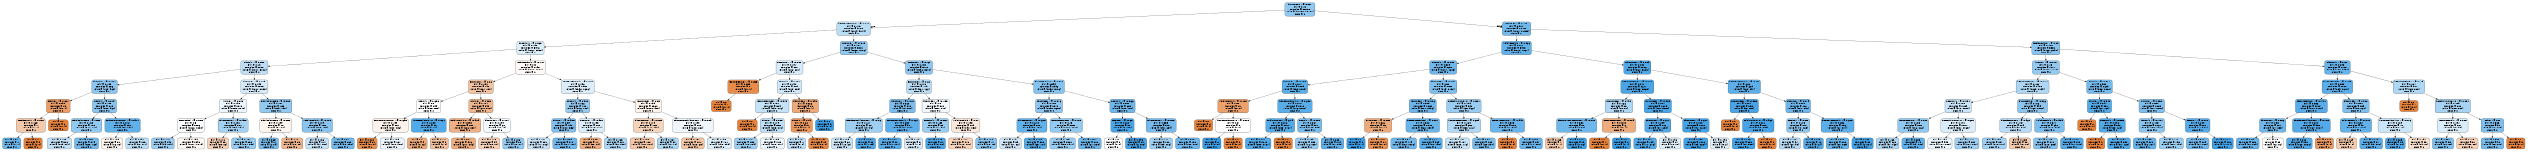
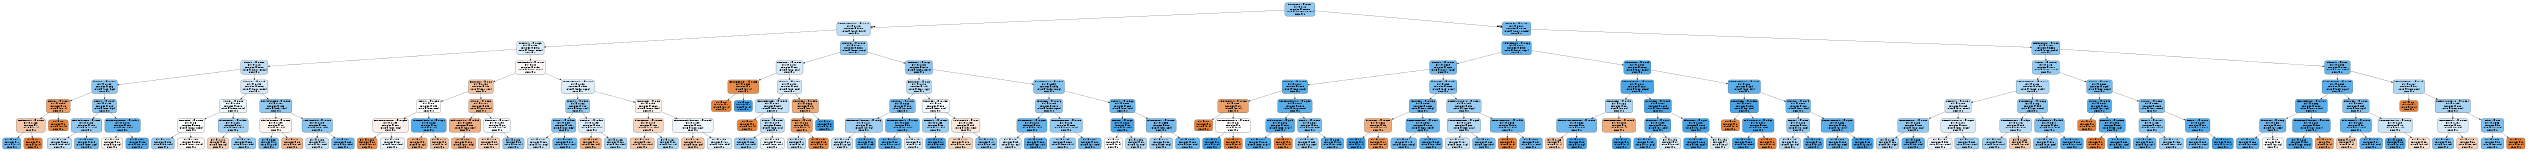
node "gini = 0.0 samples = 1 value = [0, 1] class = 1": added
node "gini = 0.197 samples = 118 value = [22, 177] class = 1": fillcolor #baddf6 -> #52a9e8
node "gini = 0.444 samples = 3 value = [2, 1] dbp = 0": label "gini = 0.444 samples = 3 value = [2, 1] dbp = 0" -> "gini = 0.444 samples = 3 value = [2, 1] class = 0"
node "gini = 0.096 samples = 81 value = [6, 113] class = 1": fillcolor #44a2e6 -> #aed7f4
node "gini = 0.0 samples = 4 value = [12, 0] class = 0": removed
node "gini = 0.278 samples = 3 value = [5, 1] class = 0": label "gini = 0.278 samples = 3 value = [5, 1] class = 0" -> "gini = 0.278 admit = 3 value = [5, 1] class = 0"
node "gini = 0.469 samples = 4 value = [5, 3] class = 0": label "gini = 0.469 samples = 4 value = [5, 3] class = 0" -> "totalco = 0.469 samples = 4 value = [5, 3] class = 0"
